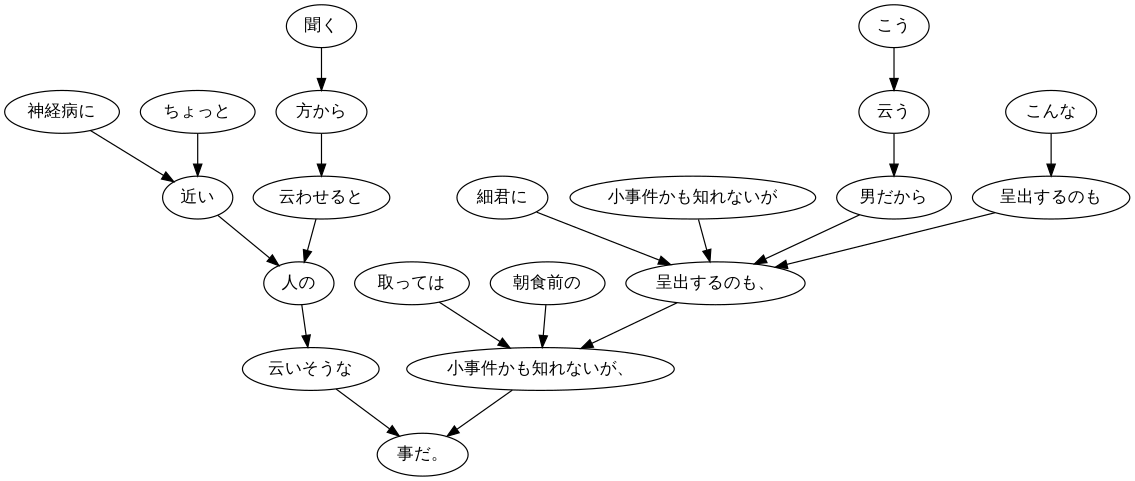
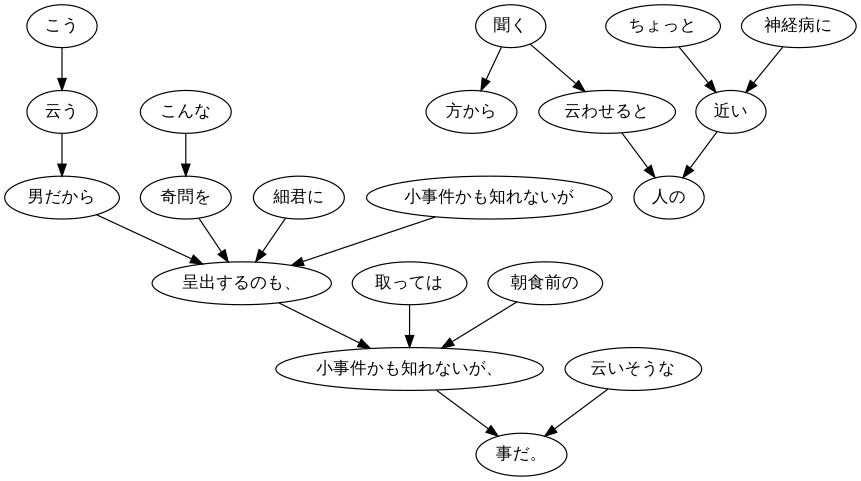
edge "方から" -> "云わせると": now "聞く" -> "云わせると"
node "呈出するのも": label "呈出するのも" -> "奇問を"
edge "人の" -> "云いそうな": removed
